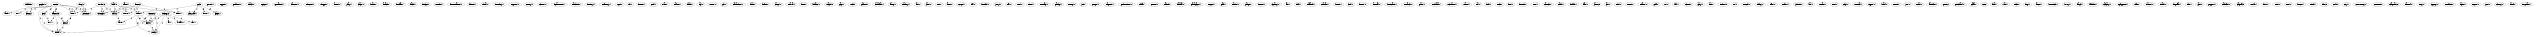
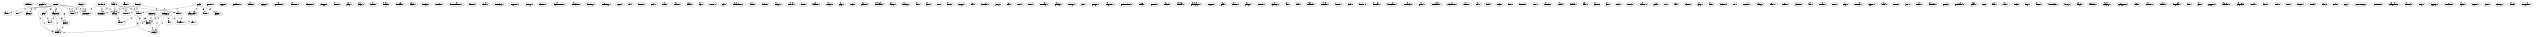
edge "knee(1)" -> "com(2)": now "scott(2)" -> "com(2)"
